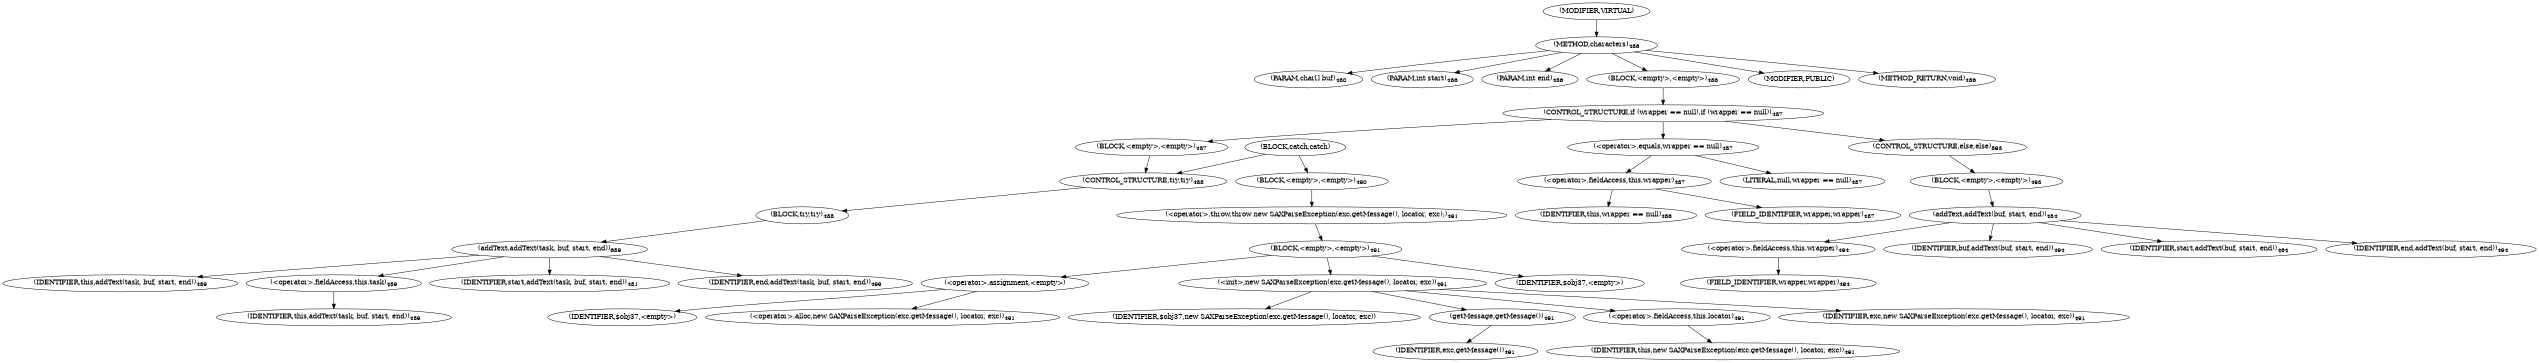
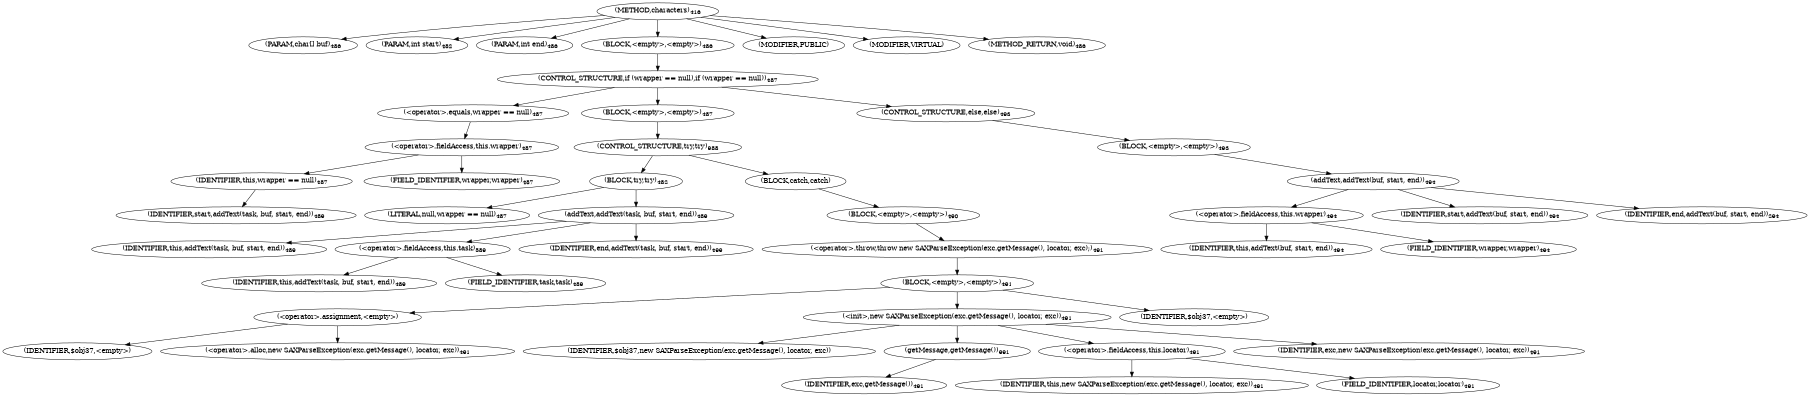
edge "(MODIFIER,VIRTUAL)" -> "(METHOD,characters)": reversed
node "(METHOD,characters)": text "486" -> "416"
node "(PARAM,char[] buf)": text "480" -> "486"
node "(PARAM,int start)": text "486" -> "482"
node "(CONTROL_STRUCTURE,else,else)": text "893" -> "493"
edge "(BLOCK,catch,catch)" -> "(CONTROL_STRUCTURE,try,try)": reversed
edge "(<operator>.equals,wrapper == null)" -> "(LITERAL,null,wrapper == null)": now "(BLOCK,try,try)" -> "(LITERAL,null,wrapper == null)"
node "(CONTROL_STRUCTURE,try,try)": text "488" -> "988"
node "(BLOCK,try,try)": text "488" -> "482"
node "(IDENTIFIER,this,wrapper == null)": text "486" -> "487"
node "(addText,addText(buf, start, end))": text "484" -> "494"
node "(addText,addText(task, buf, start, end))": text "689" -> "489"
node "(IDENTIFIER,this,addText(buf, start, end))": added
node "(IDENTIFIER,buf,addText(buf, start, end))": removed
node "(IDENTIFIER,start,addText(buf, start, end))": text "464" -> "494"
node "(IDENTIFIER,end,addText(buf, start, end))": text "494" -> "294"
edge "(addText,addText(task, buf, start, end))" -> "(IDENTIFIER,start,addText(task, buf, start, end))": now "(IDENTIFIER,this,wrapper == null)" -> "(IDENTIFIER,start,addText(task, buf, start, end))"
node "(<operator>.fieldAccess,this.task)": text "489" -> "589"
node "(FIELD_IDENTIFIER,task,task)": added
node "(IDENTIFIER,start,addText(task, buf, start, end))": text "481" -> "489"
node "(getMessage,getMessage())": text "491" -> "991"
node "(FIELD_IDENTIFIER,locator,locator)": added
